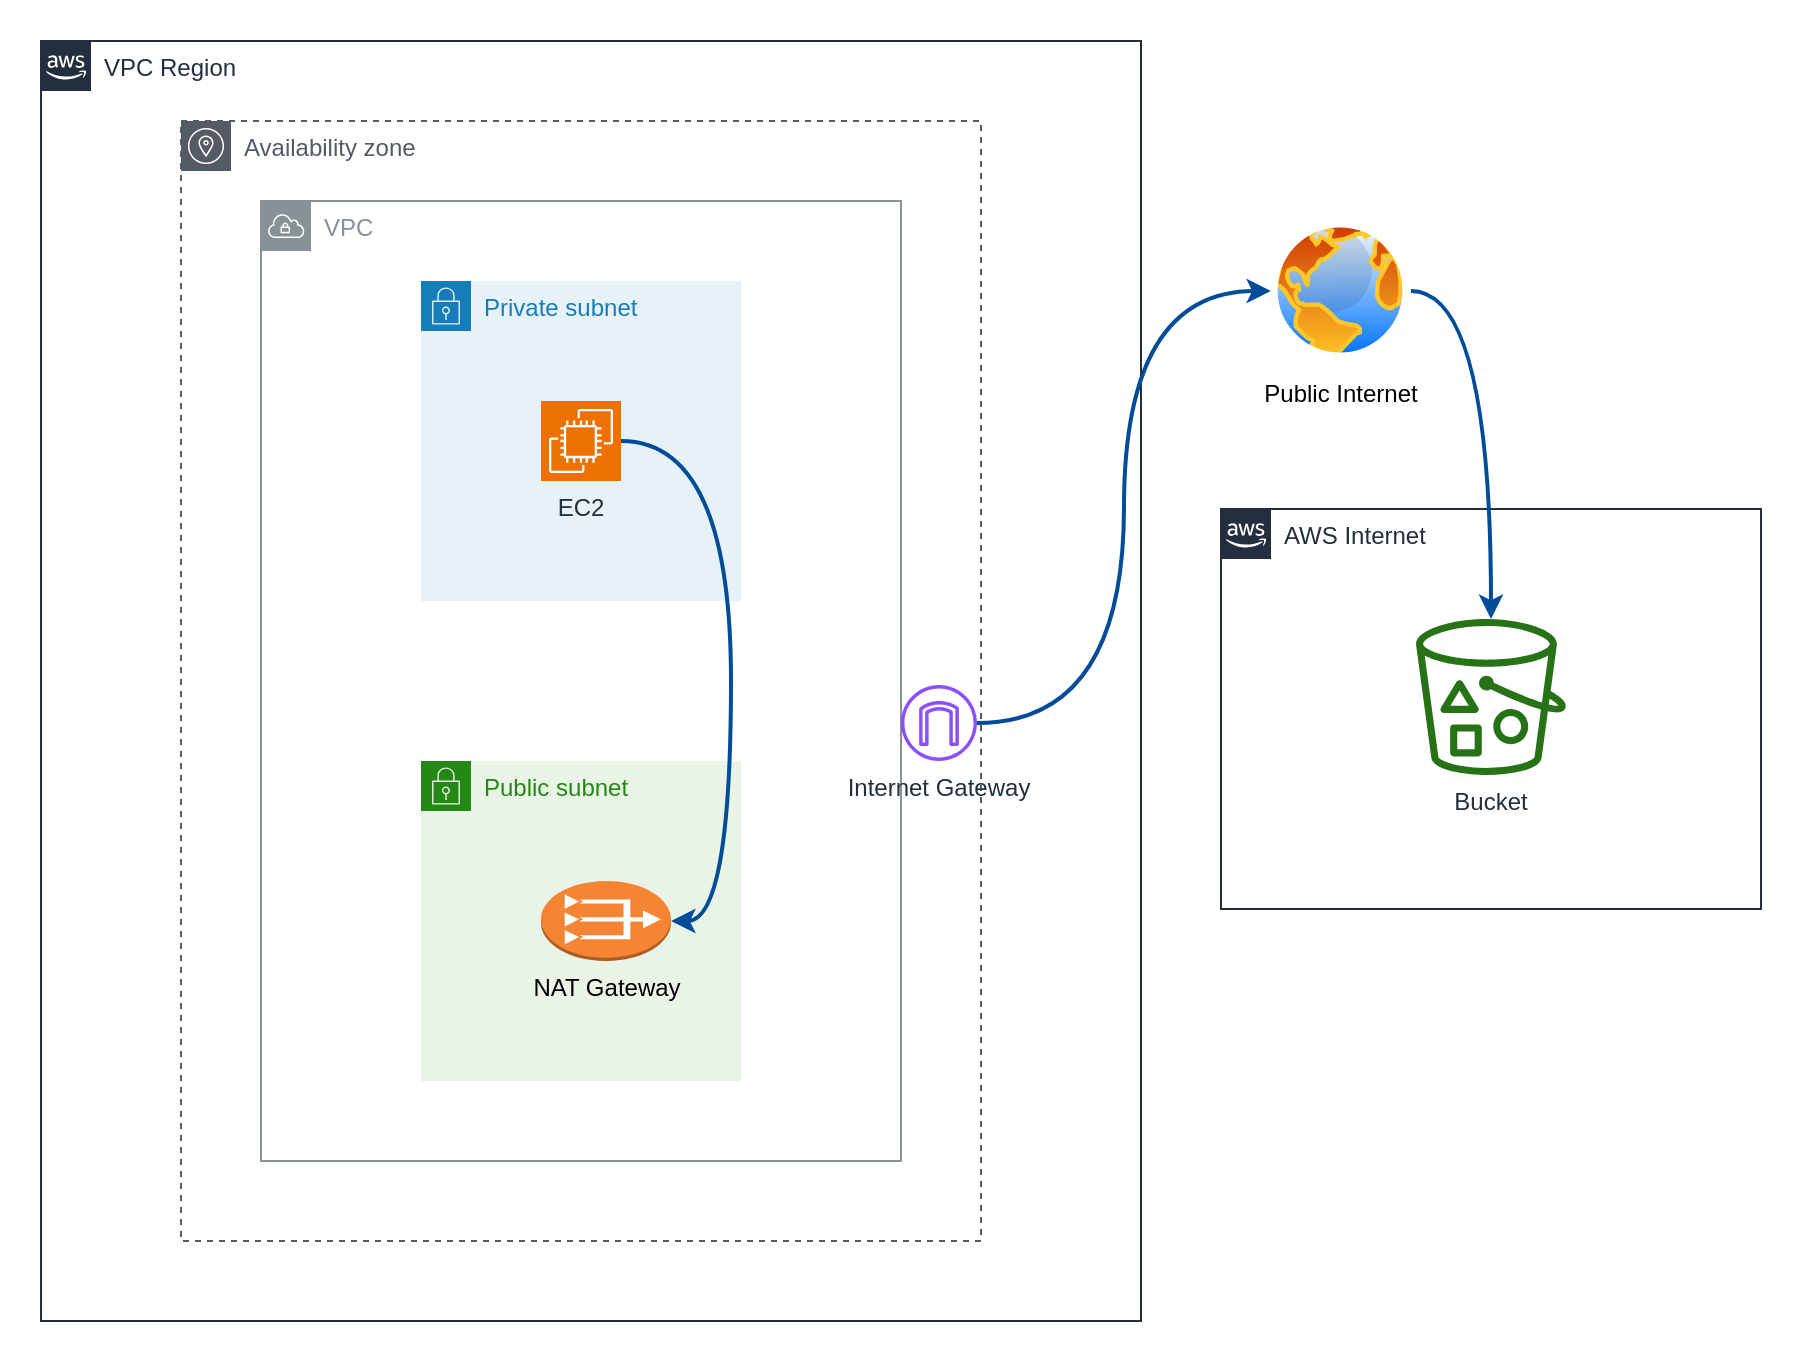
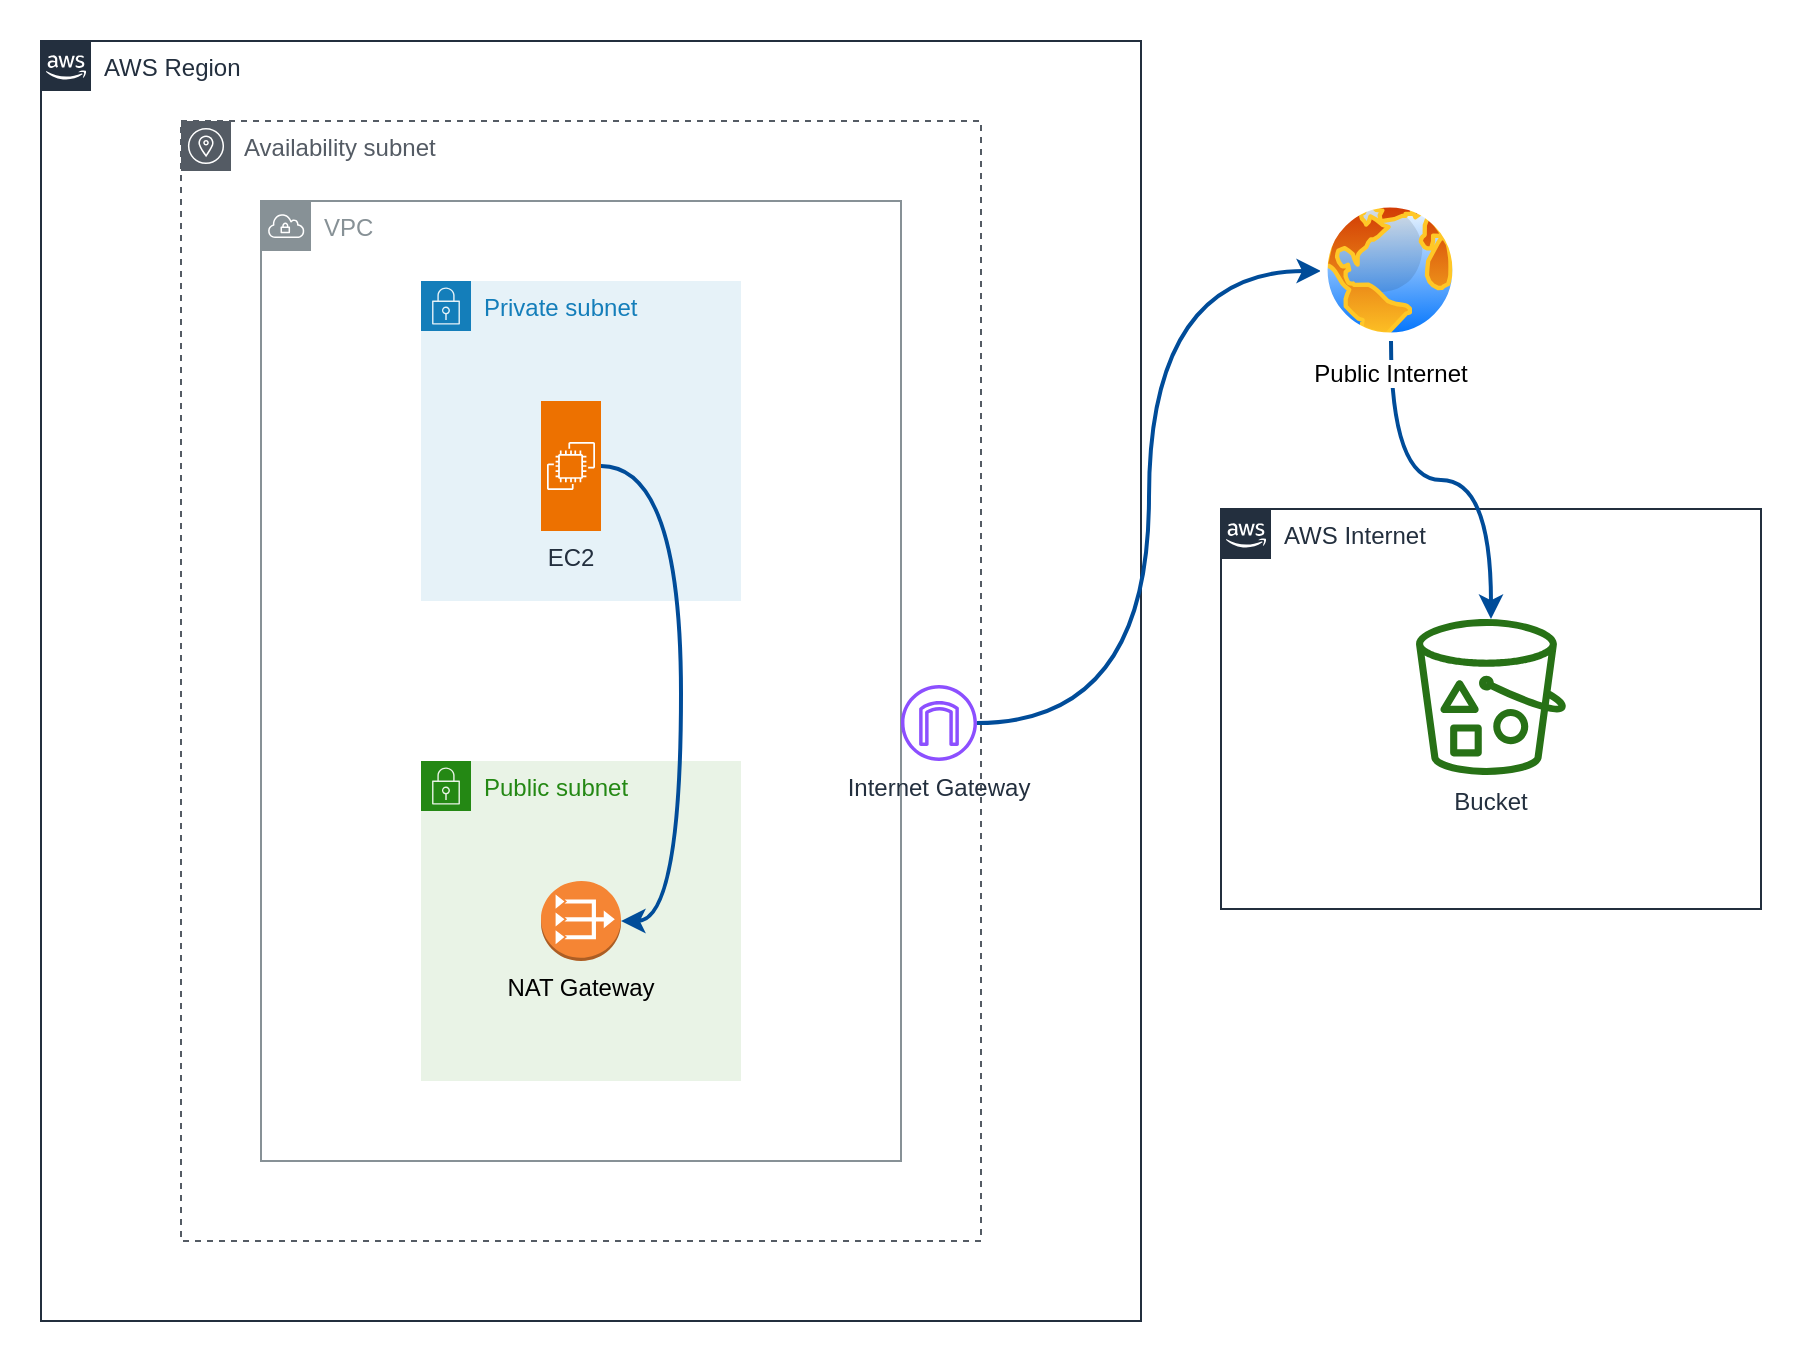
node "VPC Region": label "VPC Region" -> "AWS Region"
node "Availability zone": label "Availability zone" -> "Availability subnet"
node "Public Internet": moved (1341, 291) -> (1391, 271)
node "EC2": size 80x80 -> 60x130
node "NAT Gateway": size 130x80 -> 80x80
